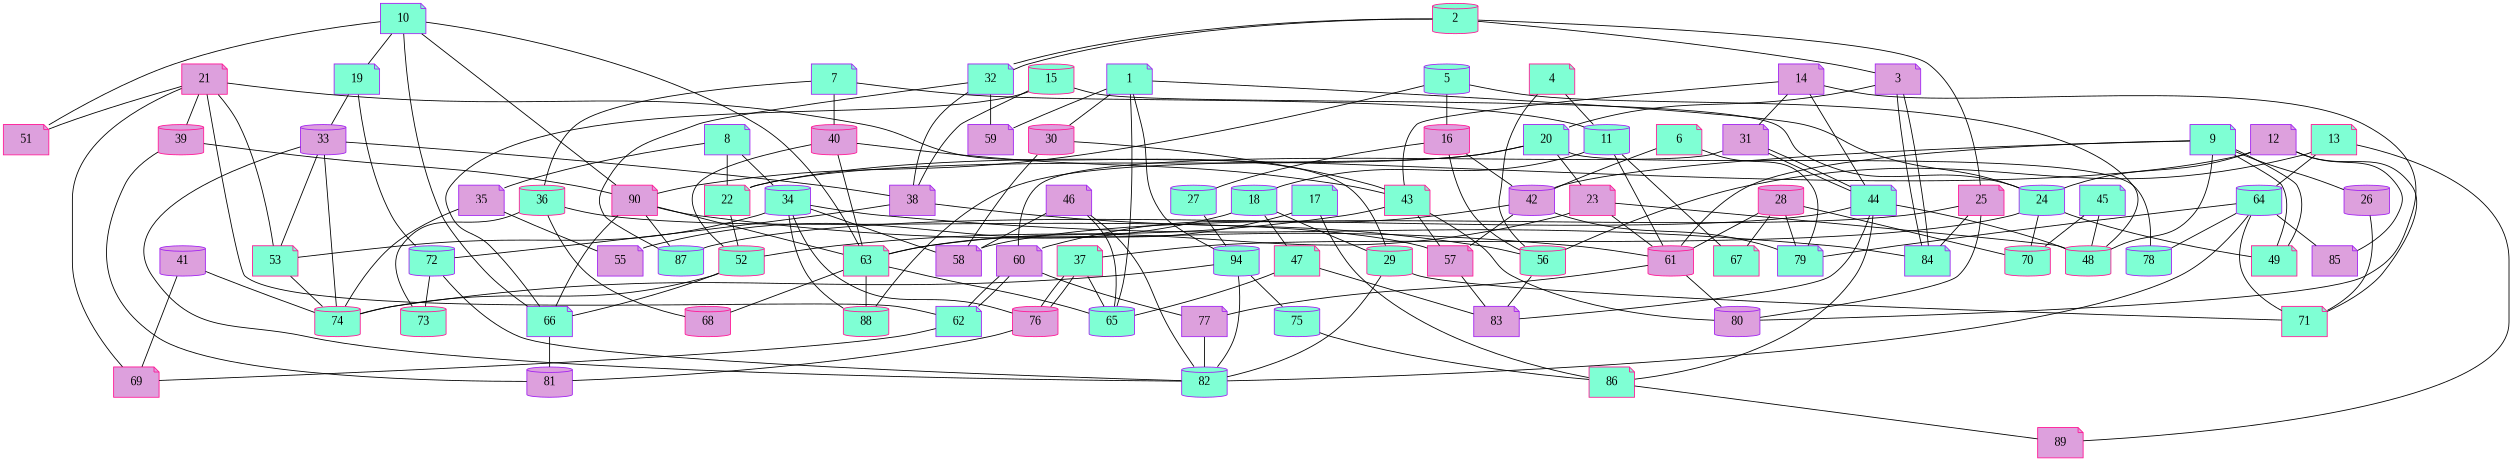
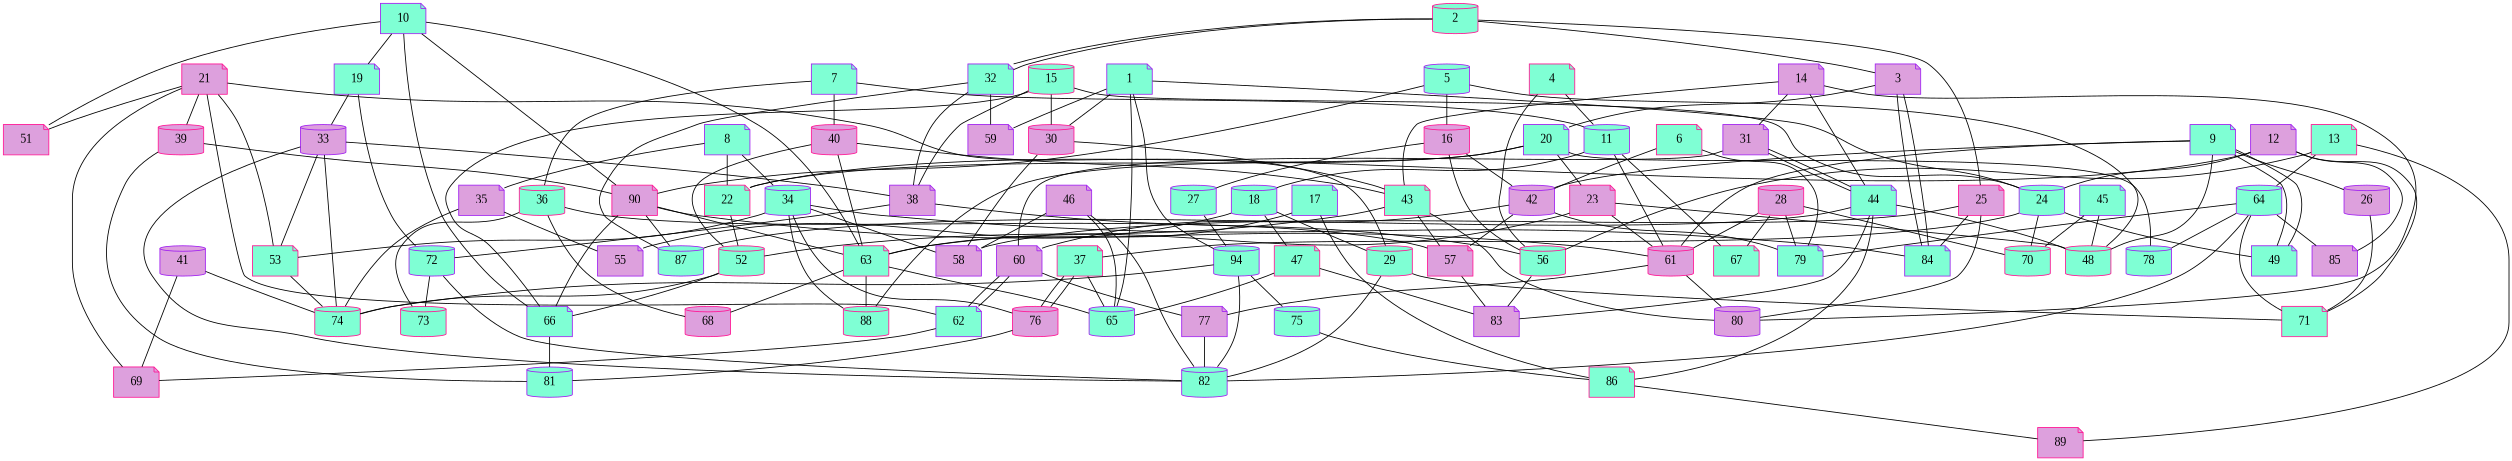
edge "15" -- "30": added
node "49": color deeppink -> purple
node "81": fillcolor plum -> aquamarine
